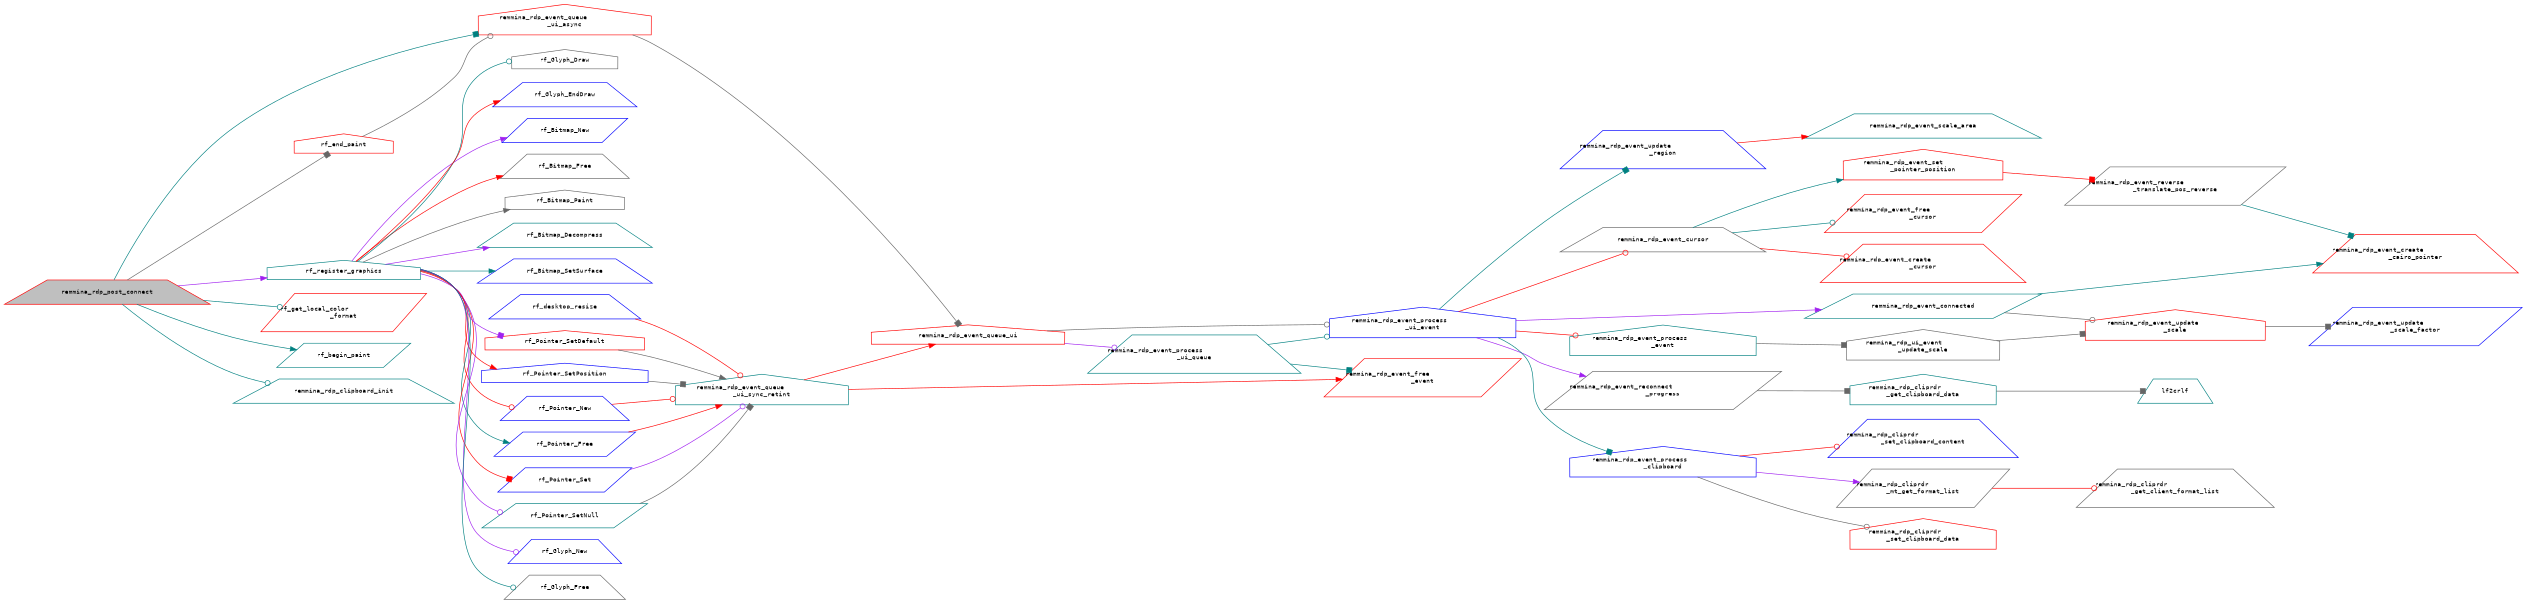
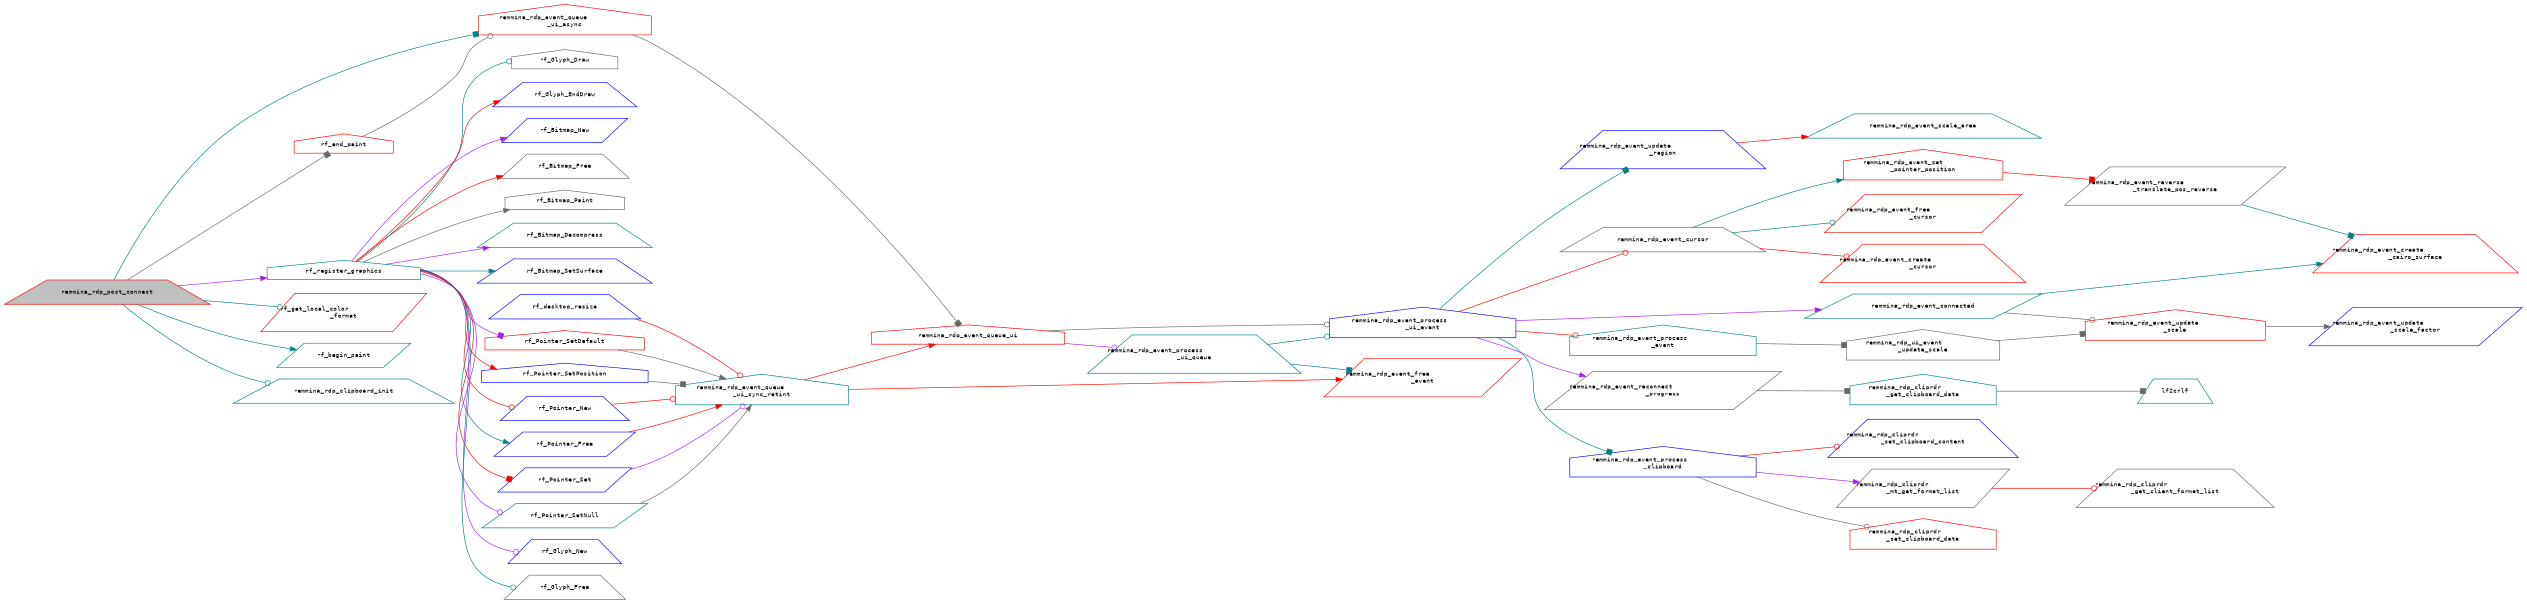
node "remmina_rdp_event_create _cairo_pointer": label "remmina_rdp_event_create _cairo_pointer" -> "remmina_rdp_event_create _cairo_surface"
edge "remmina_rdp_event_update _scale" -> "remmina_rdp_event_update _scale_factor": arrowhead box -> normal
edge "rf_Pointer_SetNull" -> "remmina_rdp_event_queue _ui_sync_retint": arrowhead box -> normal
